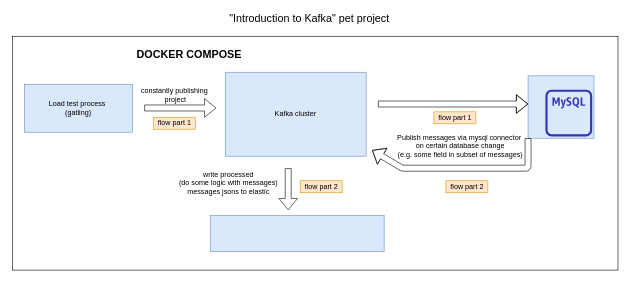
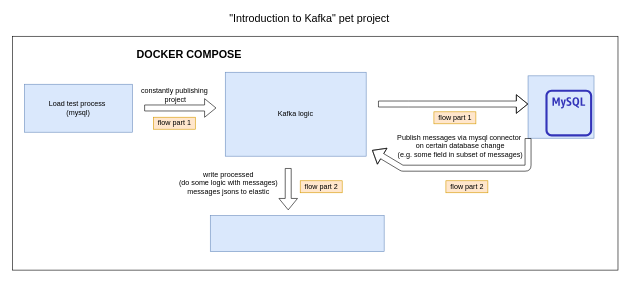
node "Load test process (gatling)": label "Load test process (gatling)" -> "Load test process (mysql)"
node "Kafka cluster": label "Kafka cluster" -> "Kafka logic"
